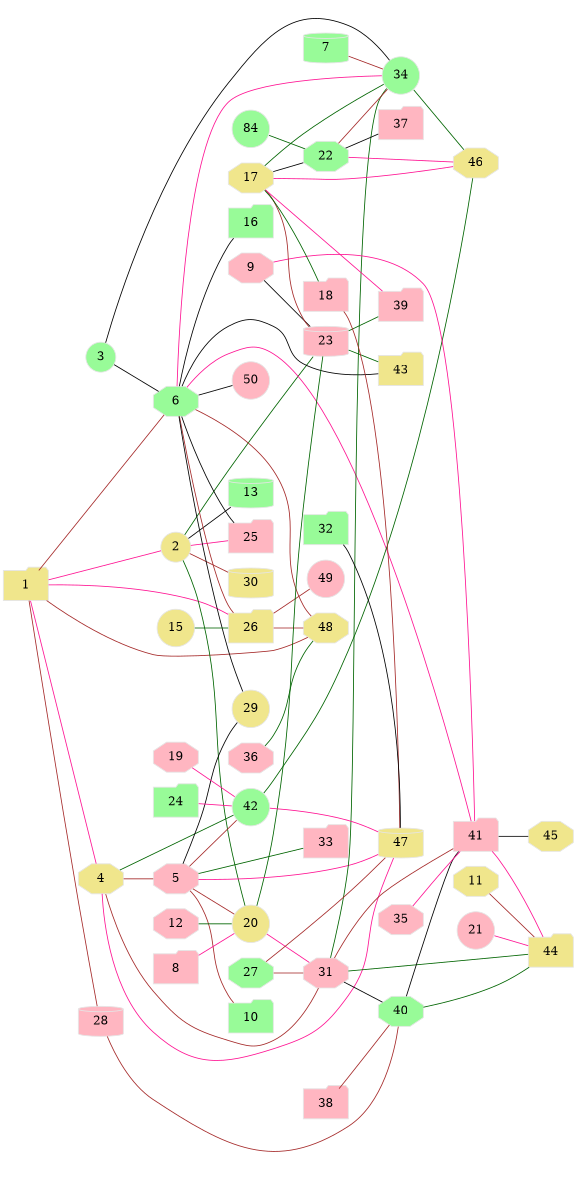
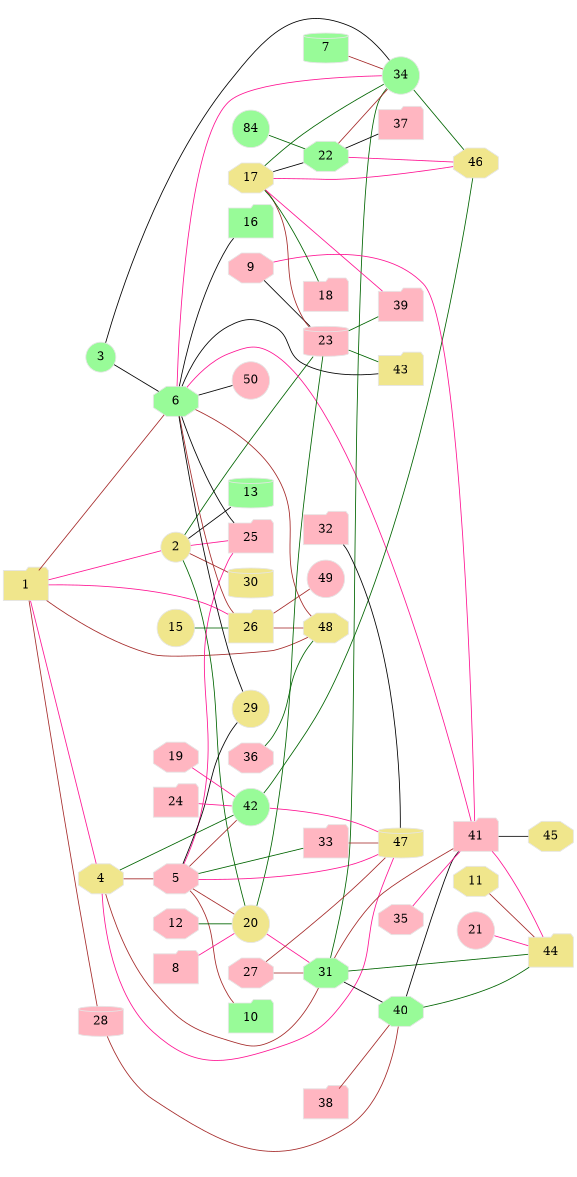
node "32": fillcolor palegreen -> lightpink
edge "18" -- "47": now "33" -- "47"
edge "25" -- "5": added
node "24": fillcolor palegreen -> lightpink
node "27": fillcolor palegreen -> lightpink
node "31": fillcolor lightpink -> palegreen
